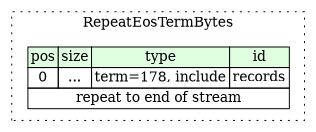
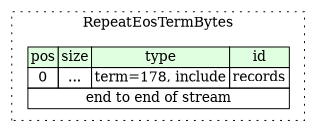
node "pos": text "repeat to end of stream" -> "end to end of stream"
